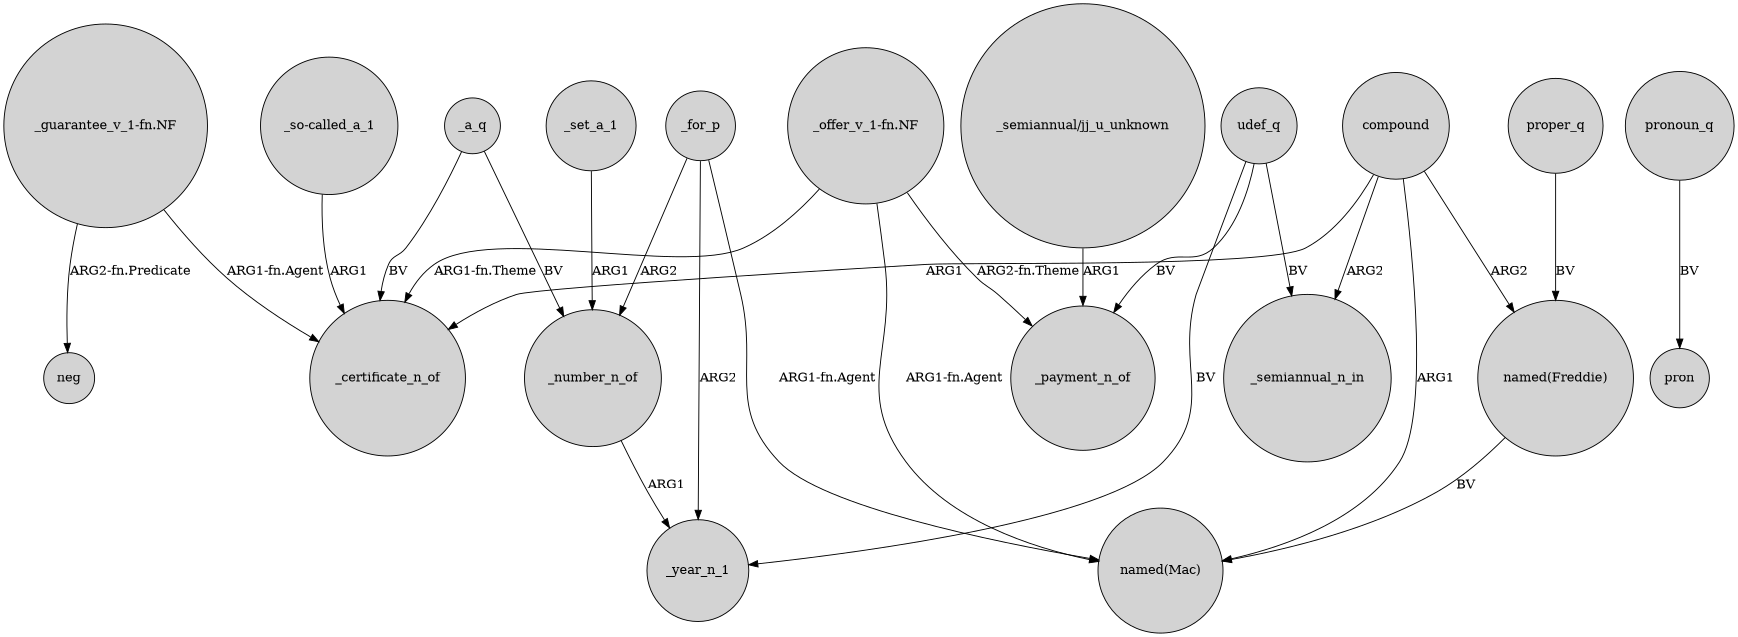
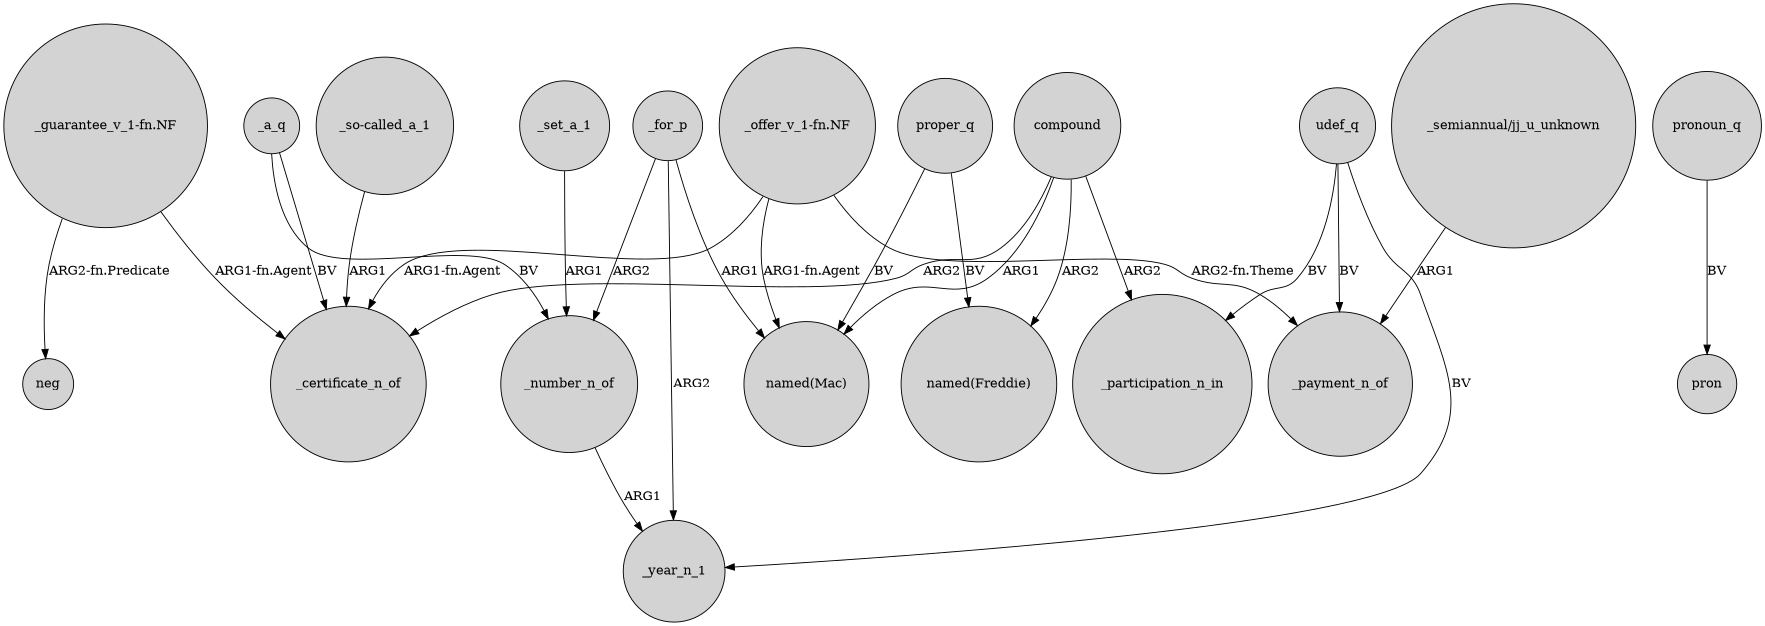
edge "_offer_v_1-fn.NF" -> "_certificate_n_of": label "ARG1-fn.Theme" -> "ARG1-fn.Agent"
edge "compound" -> "_certificate_n_of": label "ARG1" -> "ARG2"
edge "_for_p" -> "named(Mac)": label "ARG1-fn.Agent" -> "ARG1"
node "_semiannual_n_in": label "_semiannual_n_in" -> "_participation_n_in"
edge "named(Freddie)" -> "named(Mac)": now "proper_q" -> "named(Mac)"
